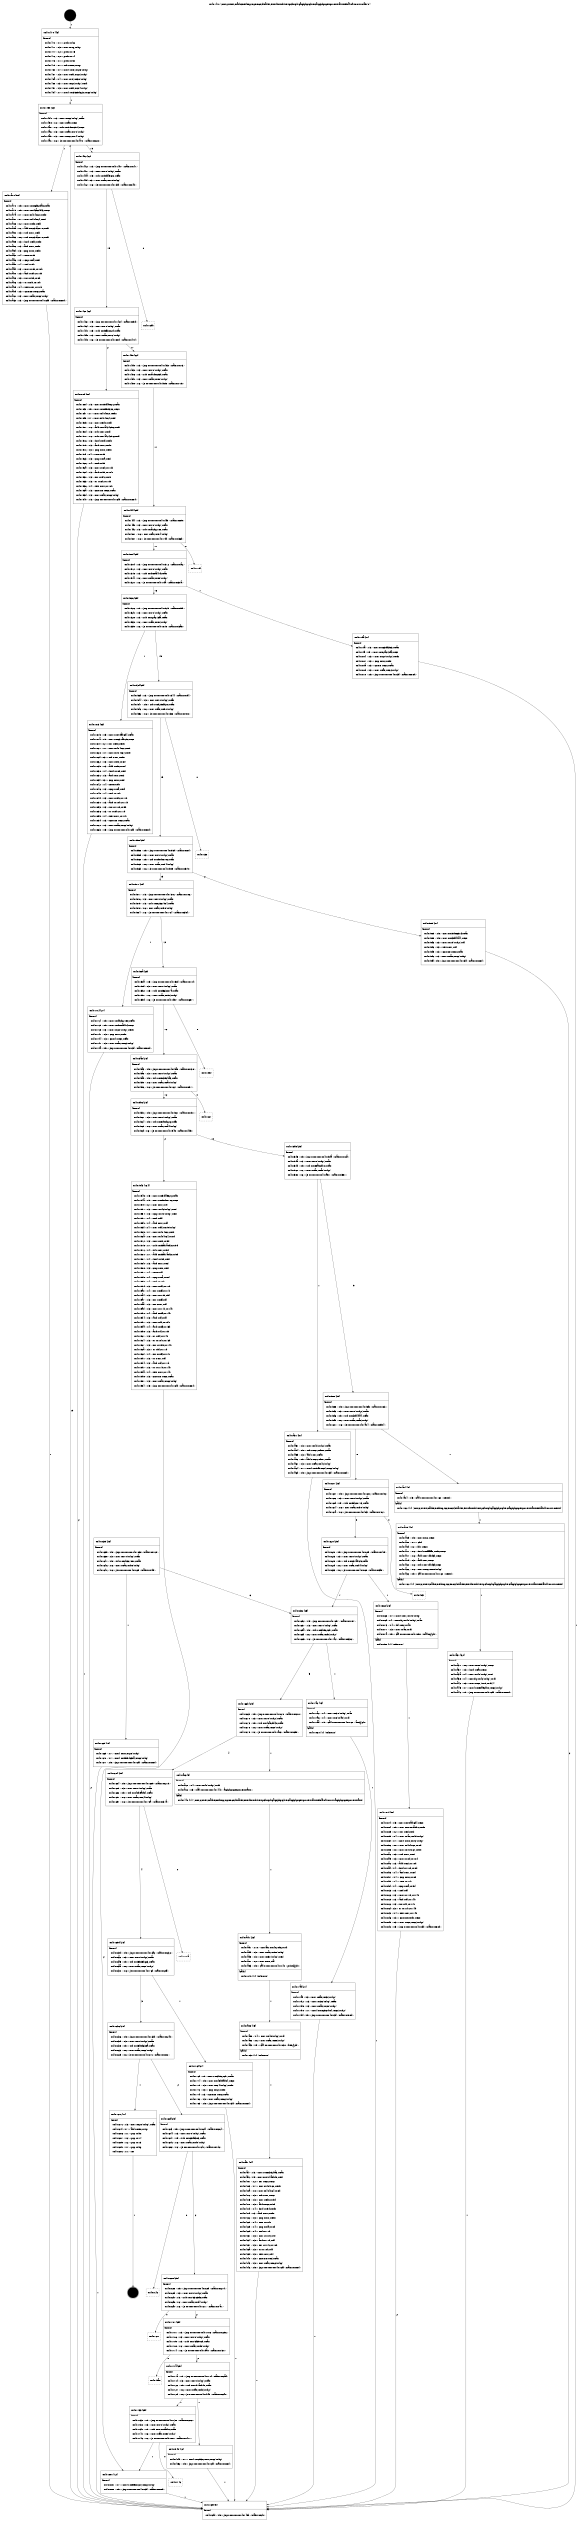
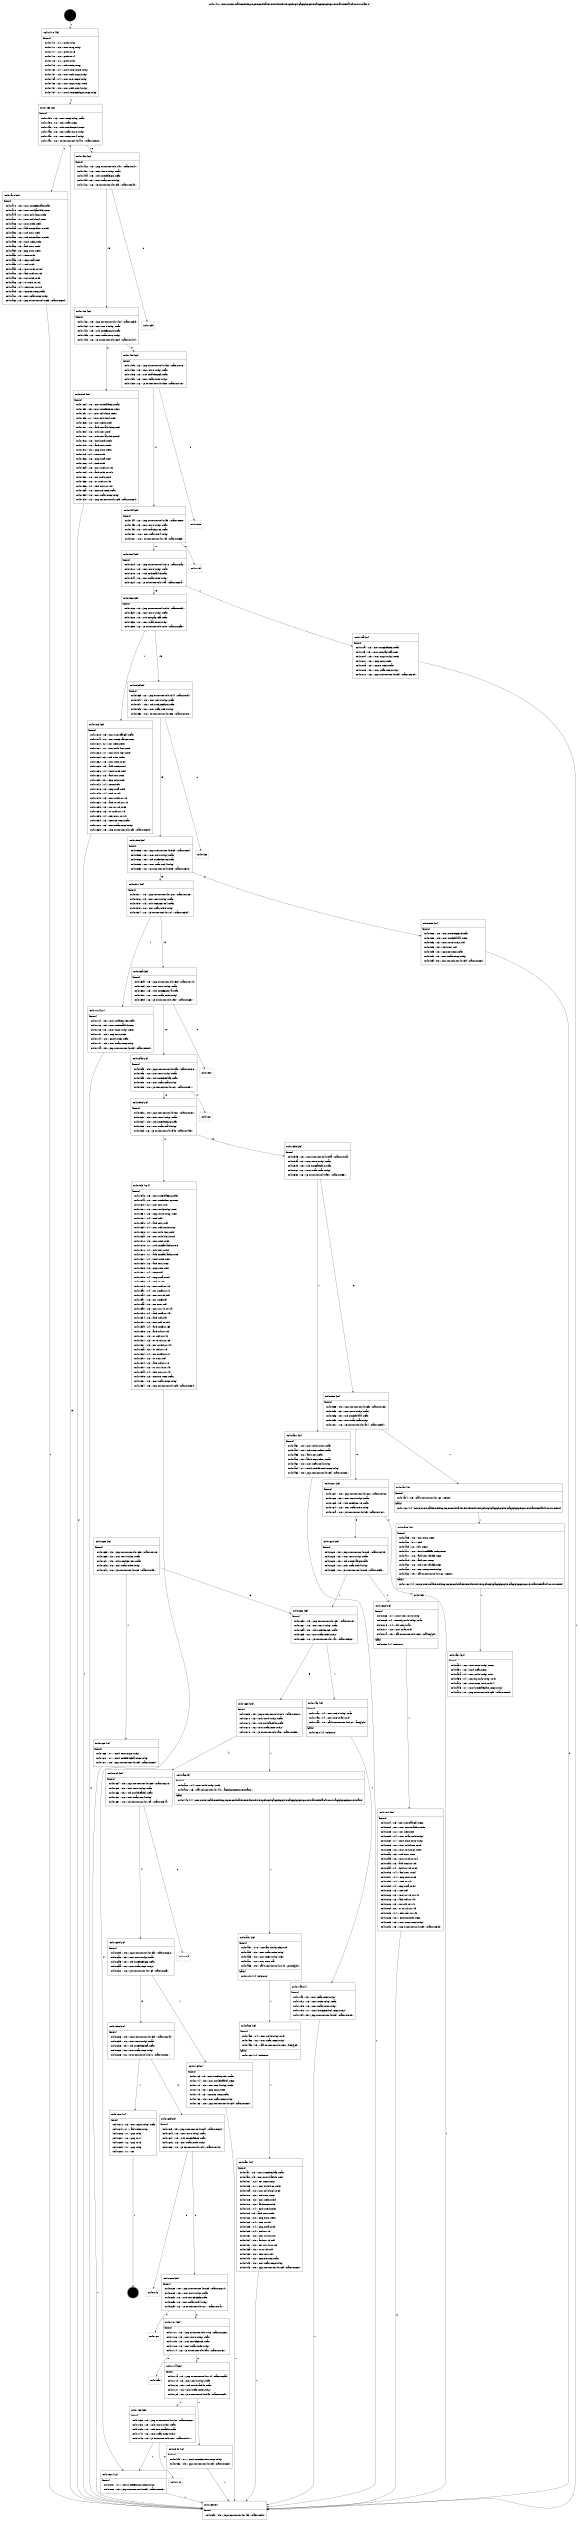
node "0x401b85": added
edge "0x401a31 [32]" -> "0x401cfd [5]": now "0x401bf2" -> "0x401cfd [5]"
